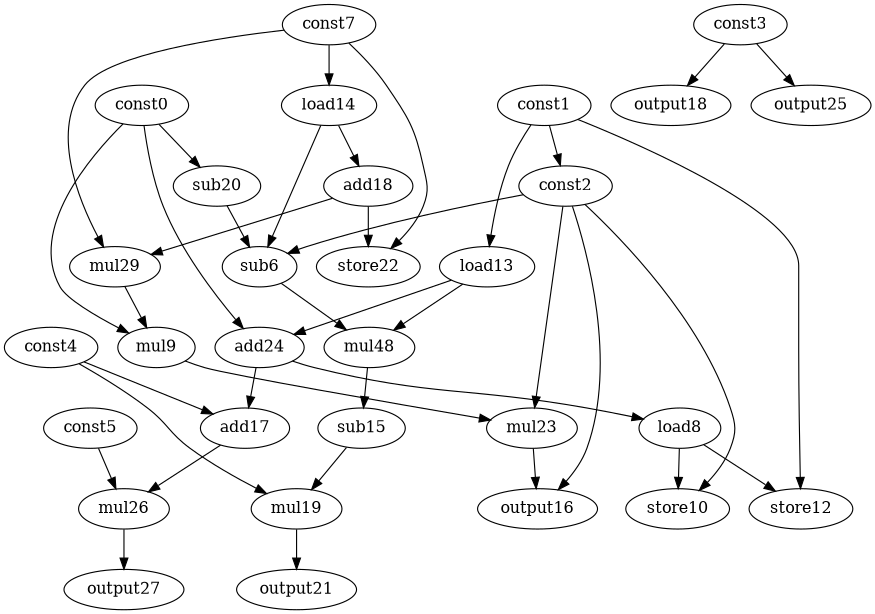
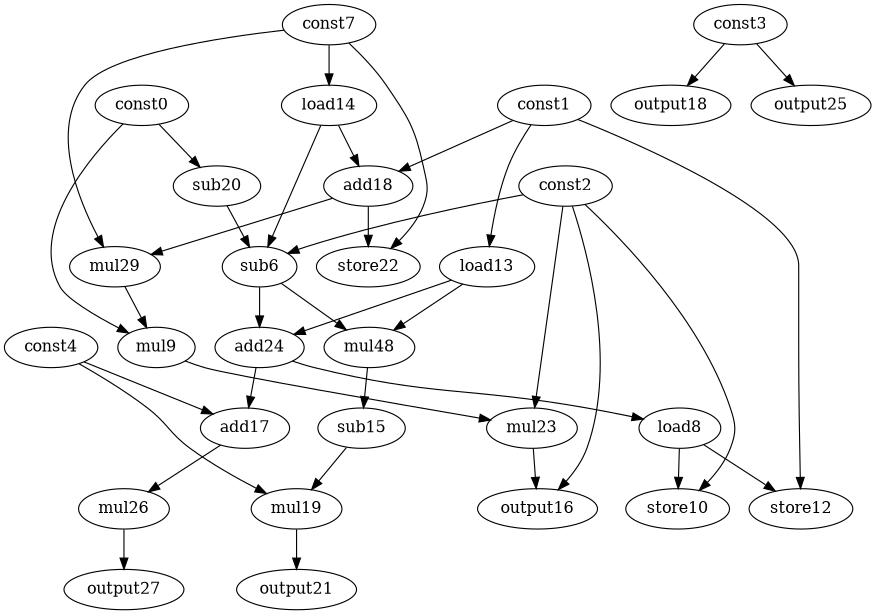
edge "const1" -> "const2": now "const1" -> "add18"
edge "const0" -> "add24": now "sub6" -> "add24"
node "const5": removed
